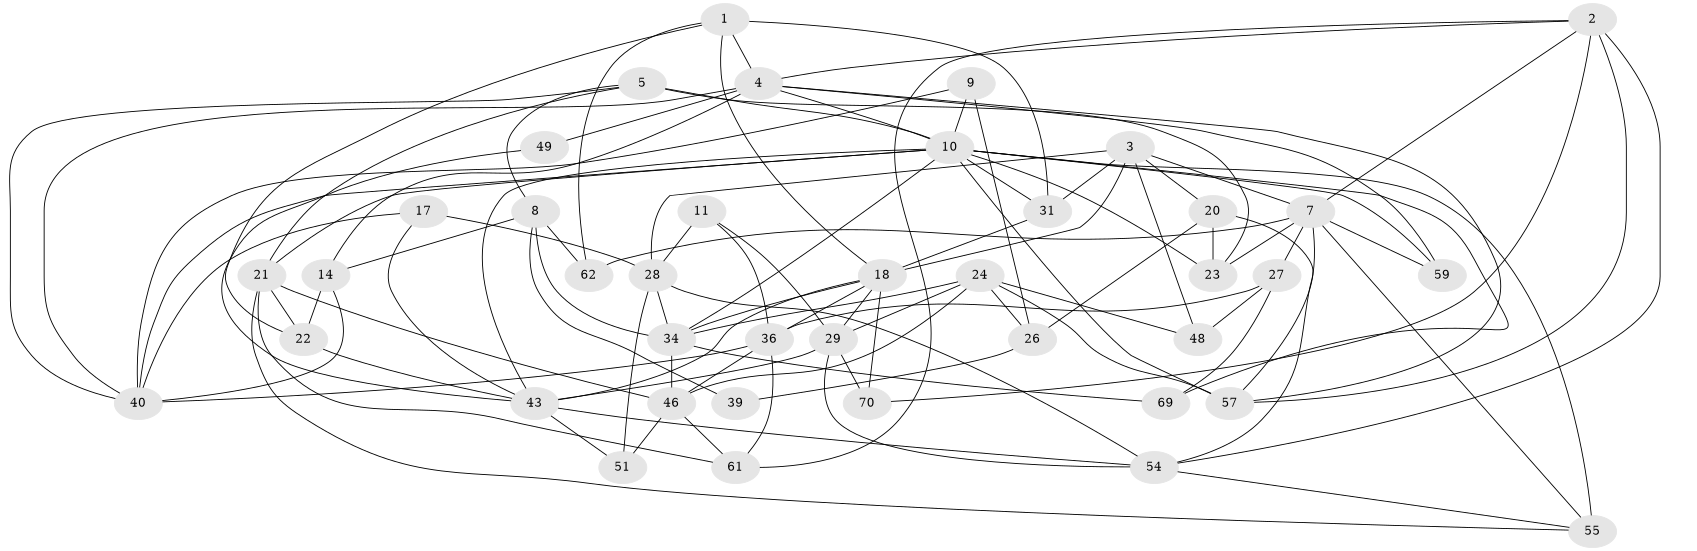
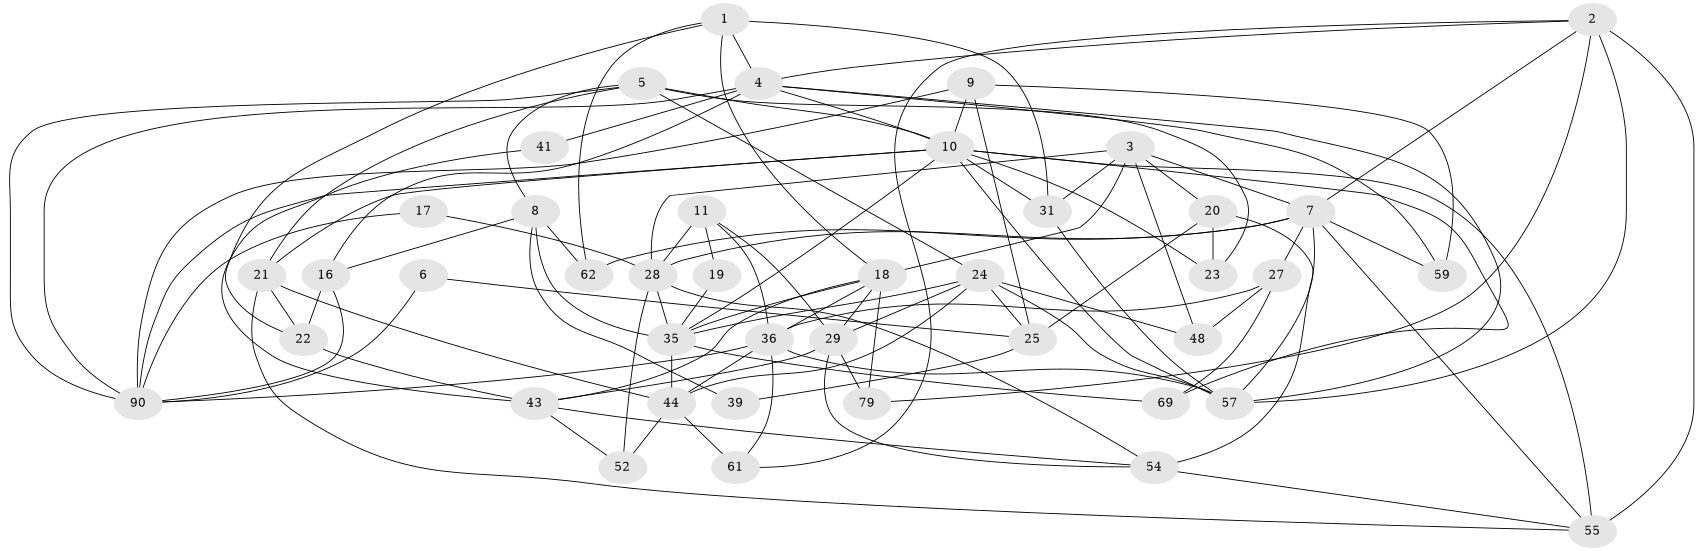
node "49": label "49" -> "41"
edge "10" -- "43": removed
edge "5" -- "24": added
edge "10" -- "59": now "9" -- "59"
edge "31" -- "18": now "31" -- "57"
edge "7" -- "23": now "7" -- "28"
node "14": label "14" -> "16"
node "6": added
node "19": added
edge "17" -- "43": removed
node "34": label "34" -> "35"
node "26": label "26" -> "25"
edge "2" -- "54": now "2" -- "55"
edge "36" -- "57": added
node "40": label "40" -> "90"
node "46": label "46" -> "44"
node "70": label "70" -> "79"
edge "21" -- "61": removed
node "51": label "51" -> "52"
